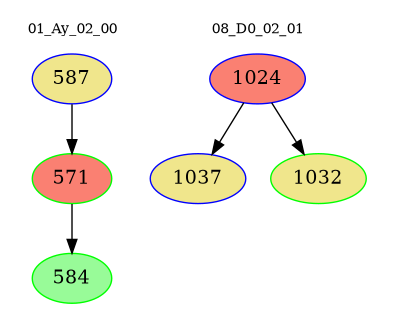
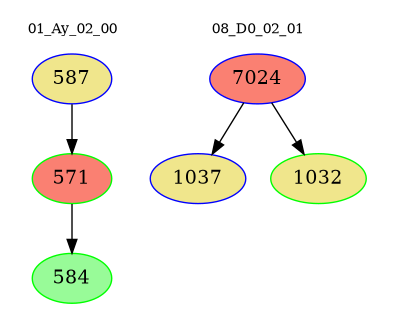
node "1024": label "1024" -> "7024"
